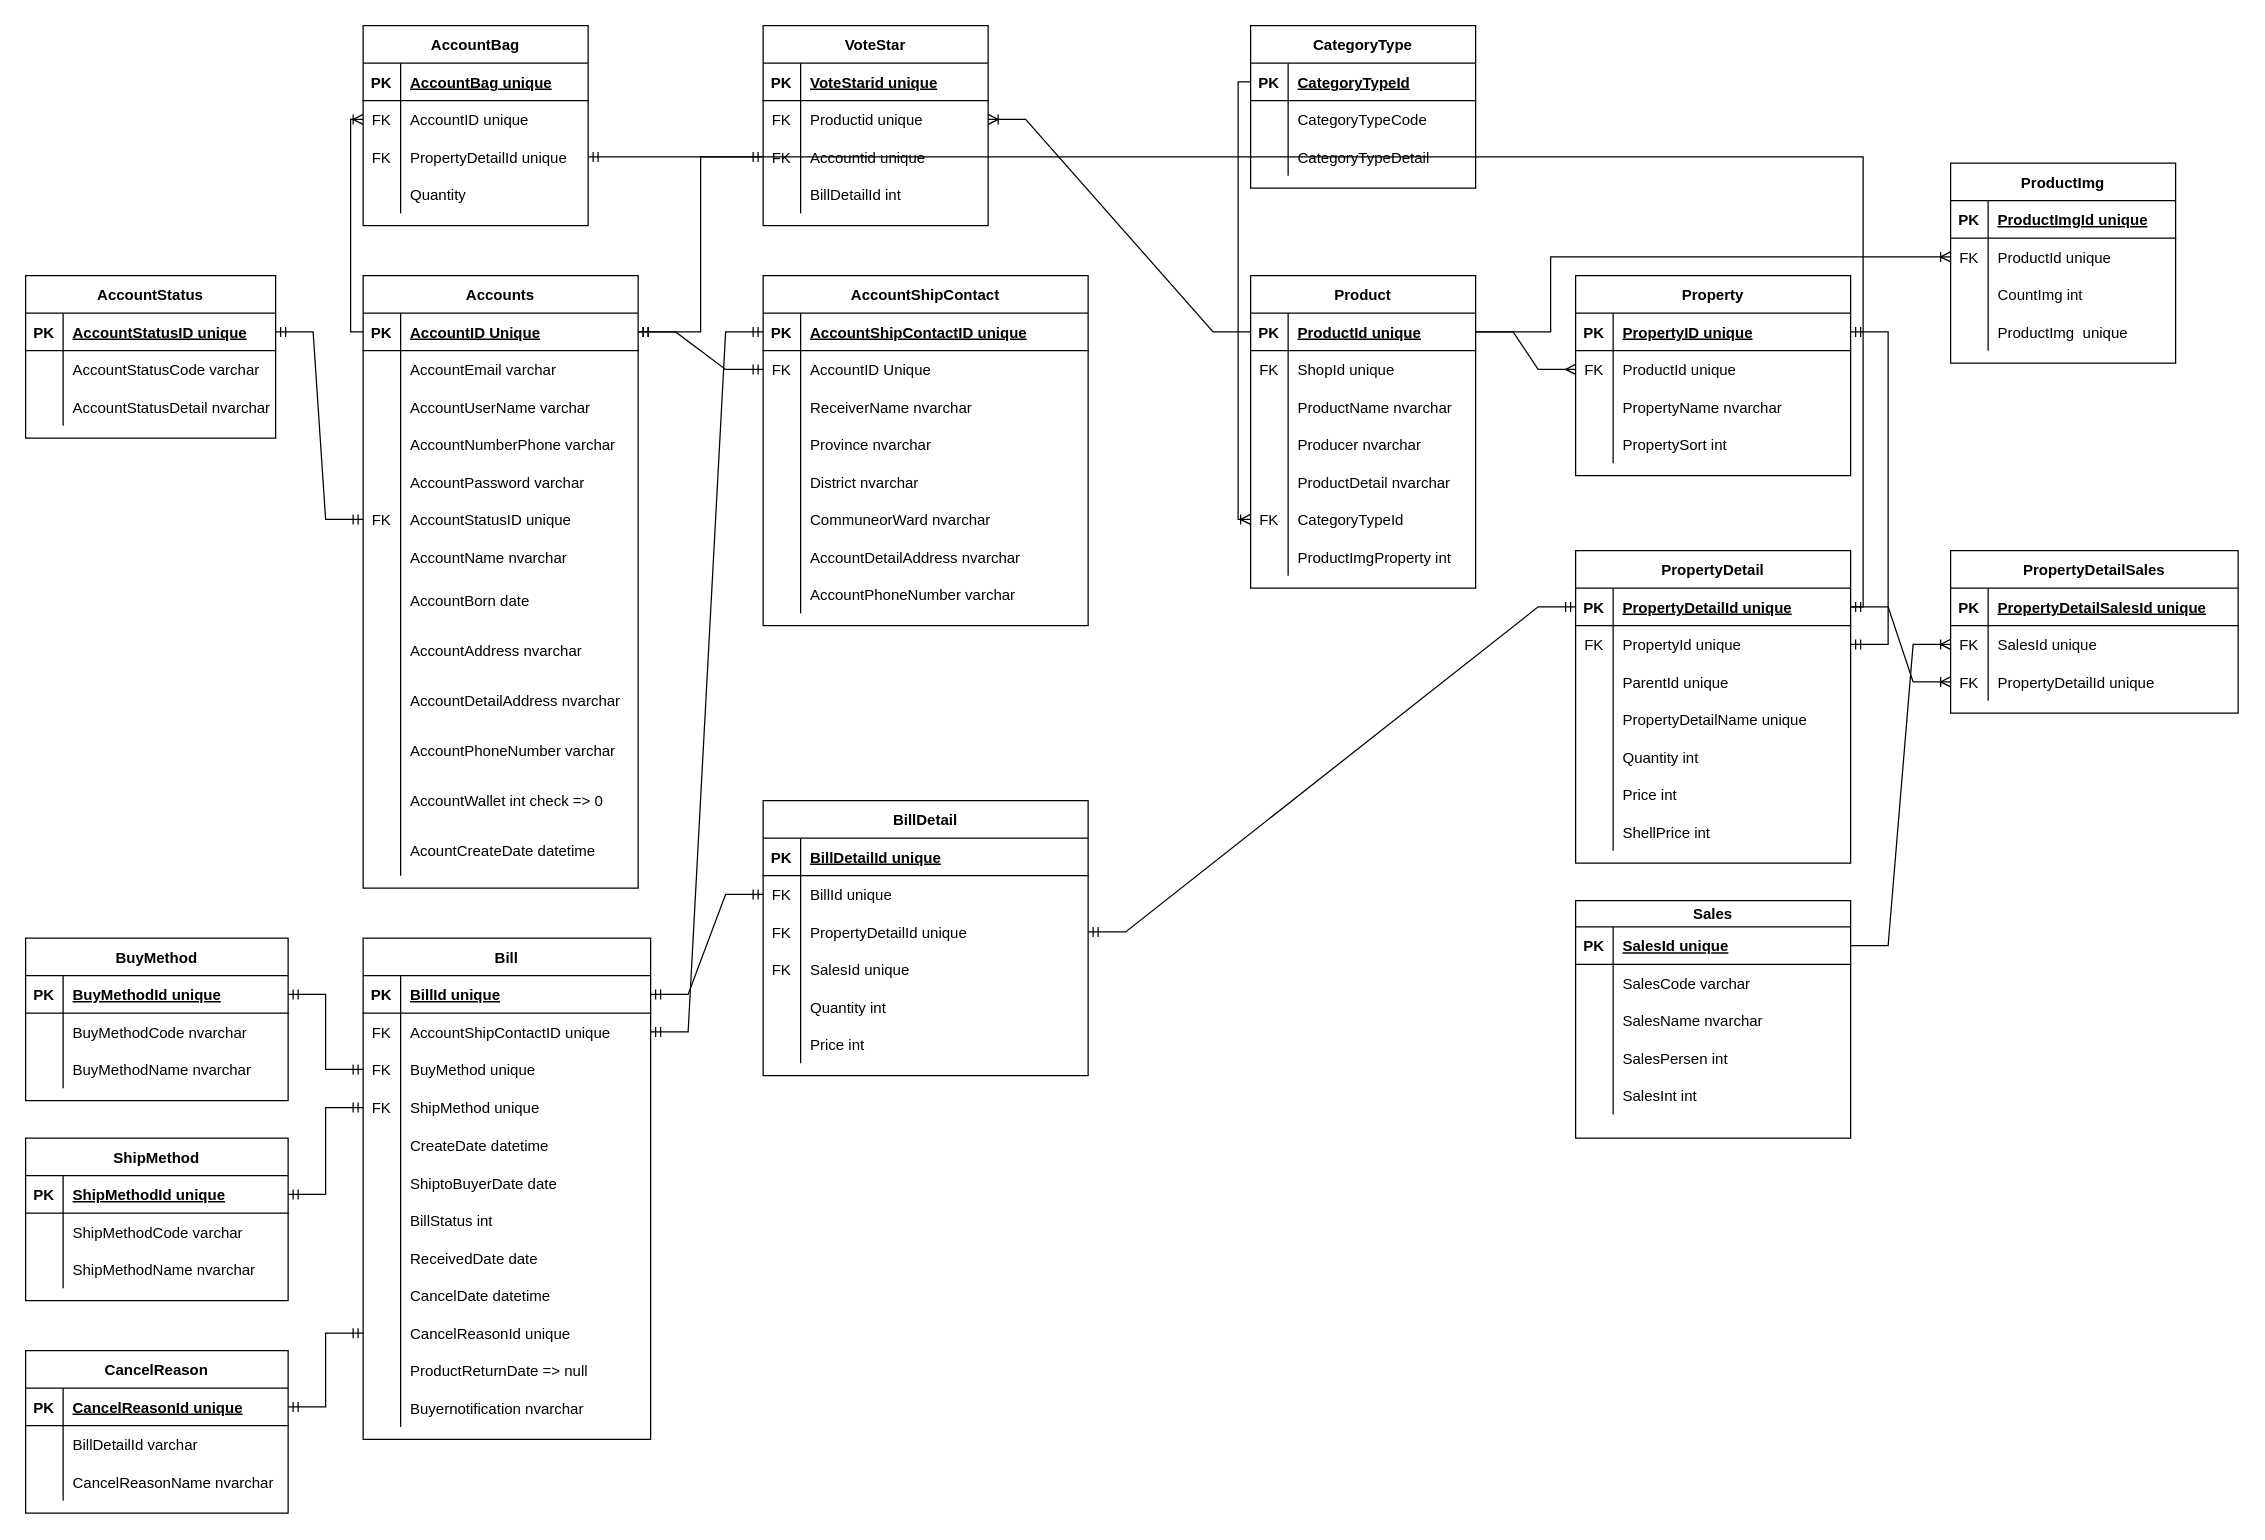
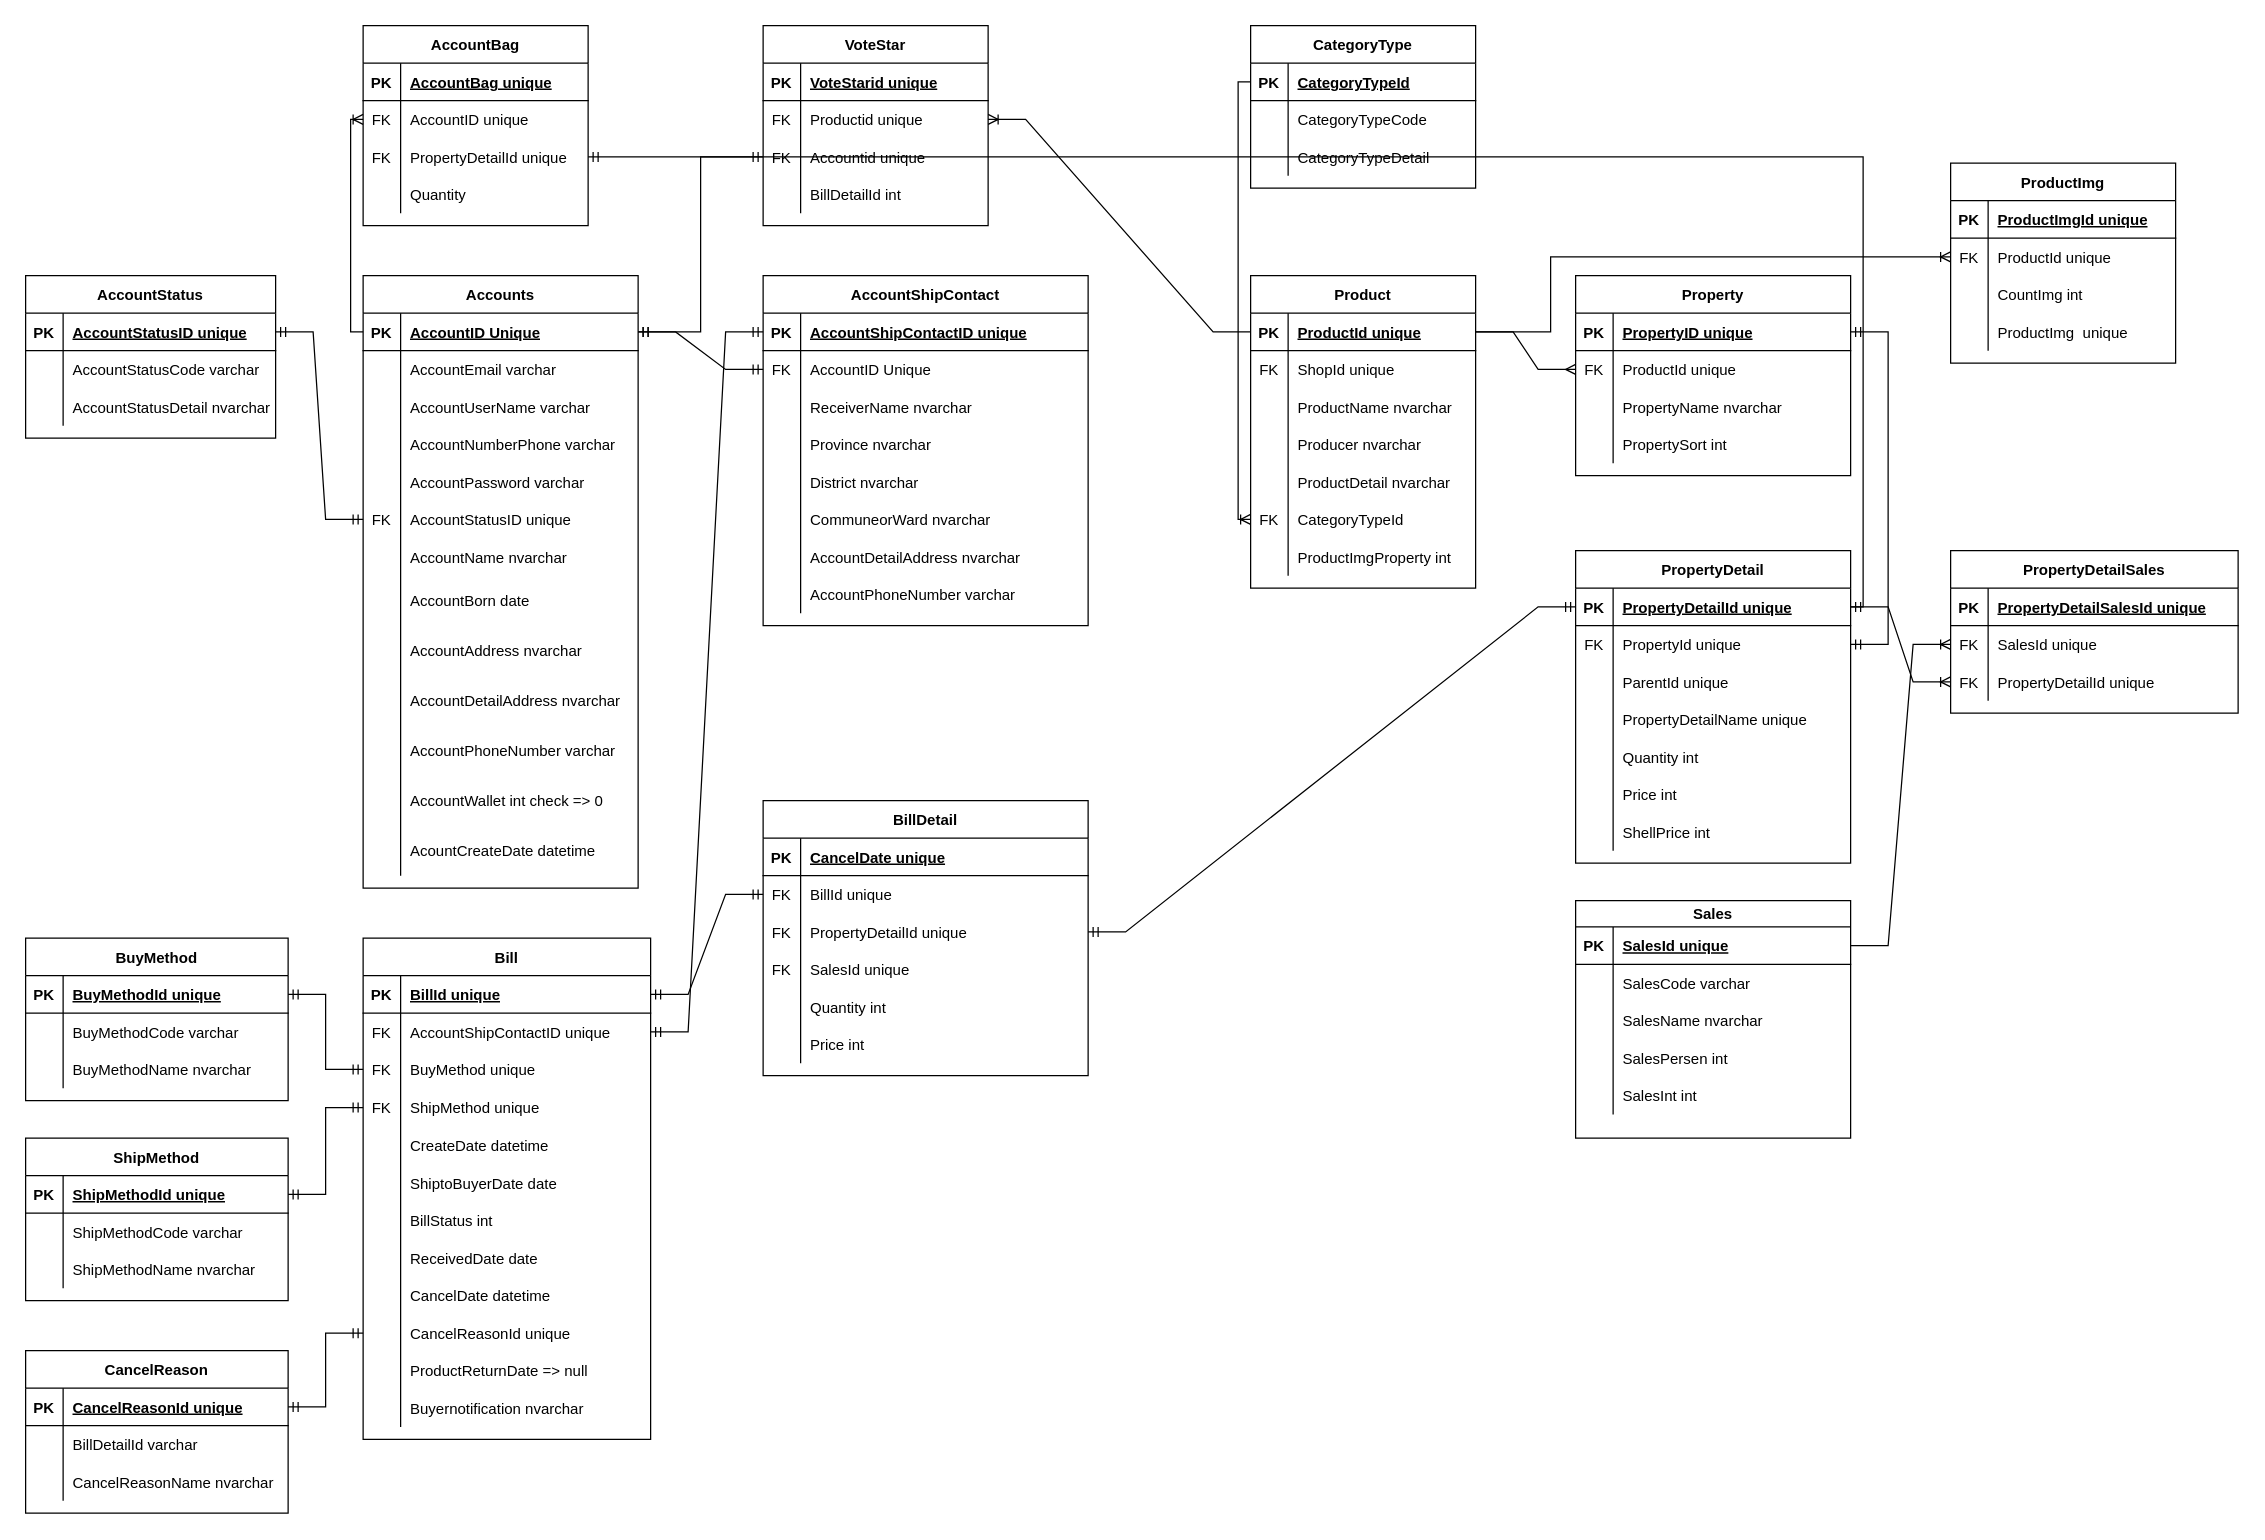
node "BillDetailId unique": label "BillDetailId unique" -> "CancelDate unique"
node "BuyMethodCode nvarchar": label "BuyMethodCode nvarchar" -> "BuyMethodCode varchar"
